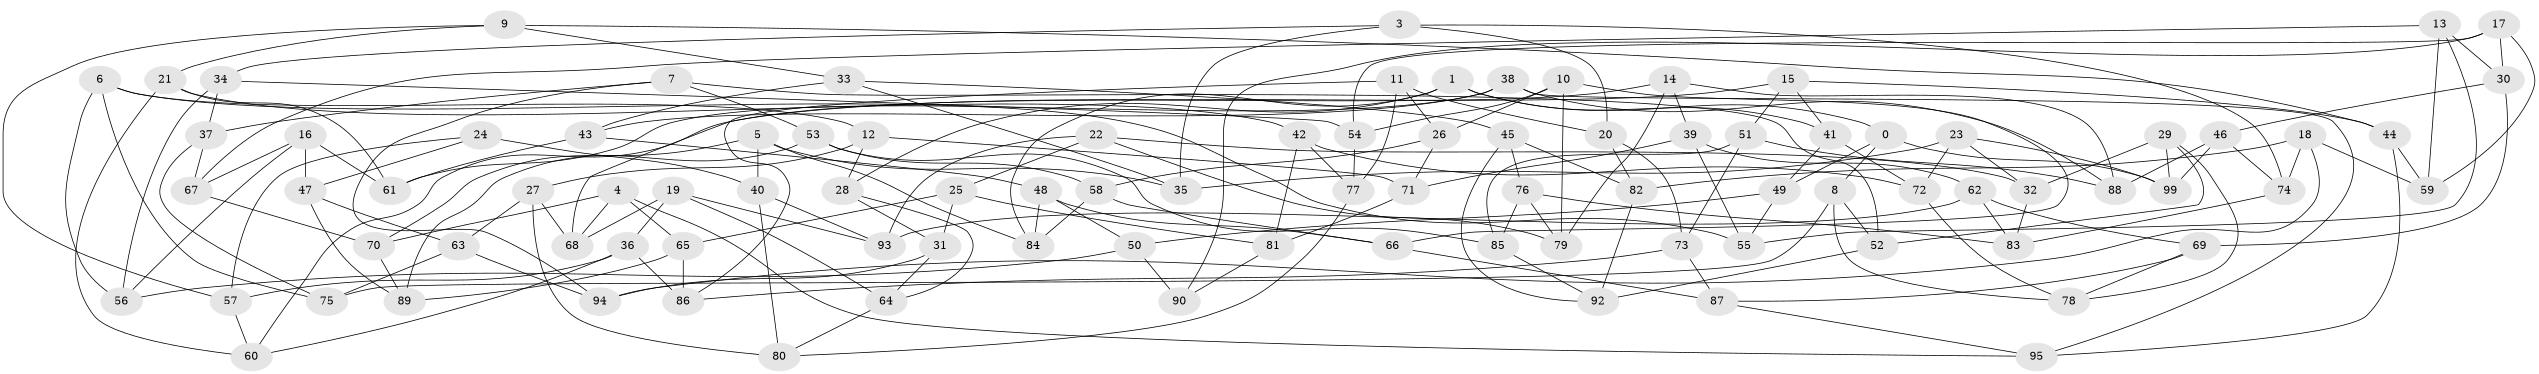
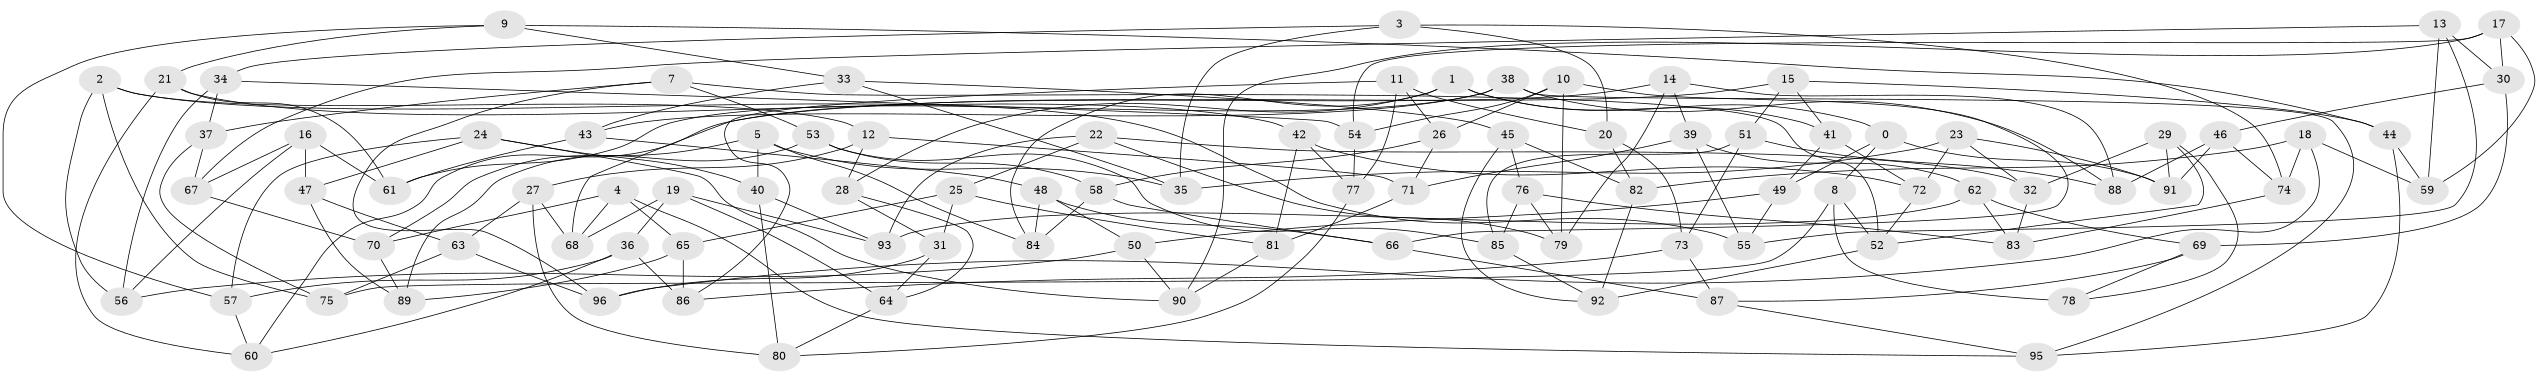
node "6": label "6" -> "2"
node "99": label "99" -> "91"
edge "24" -- "90": added
edge "72" -- "78": now "72" -- "52"
node "94": label "94" -> "96"
